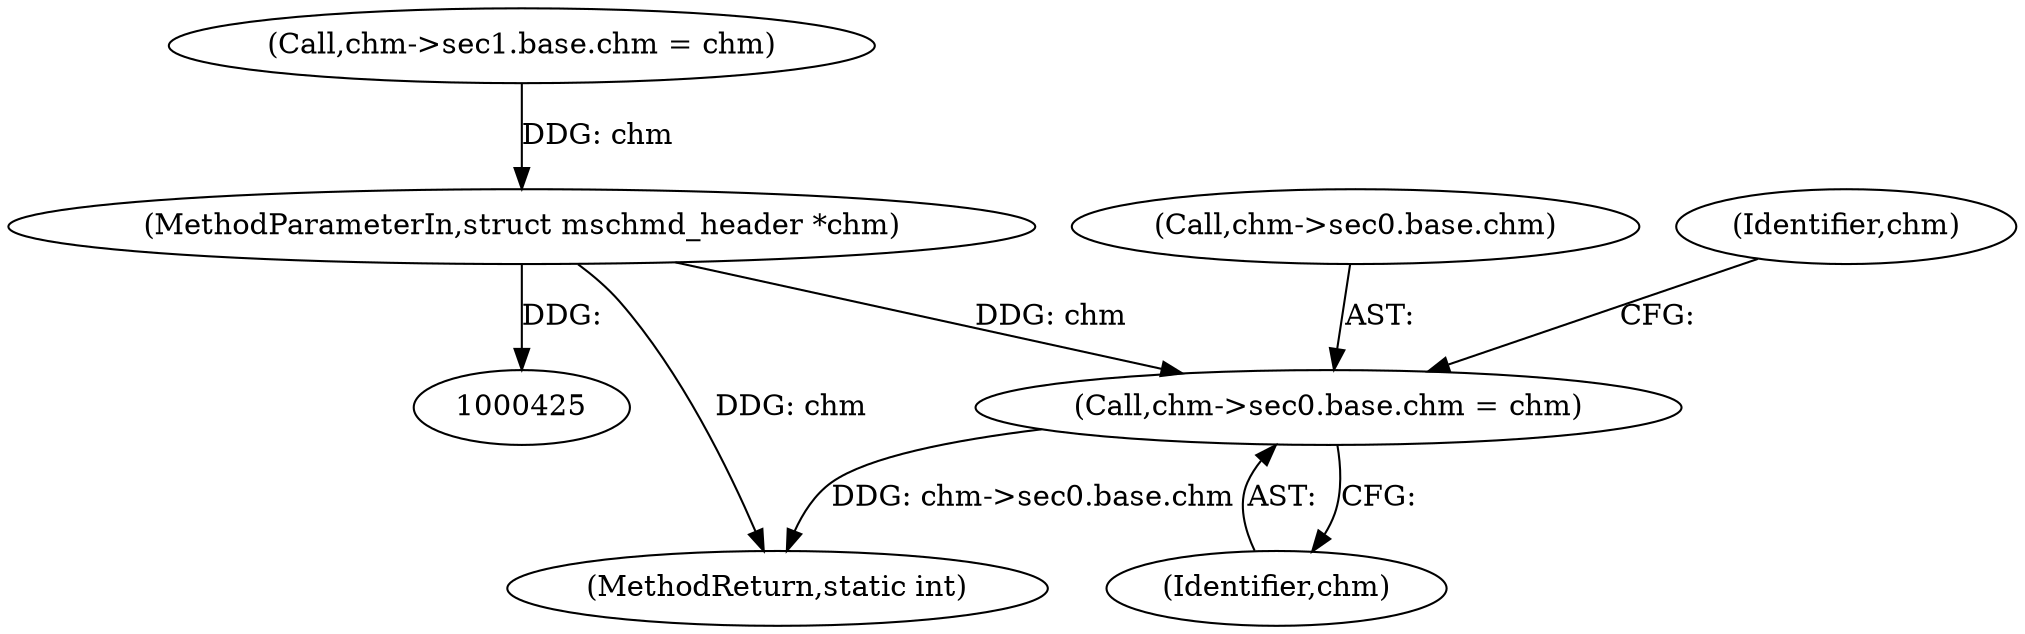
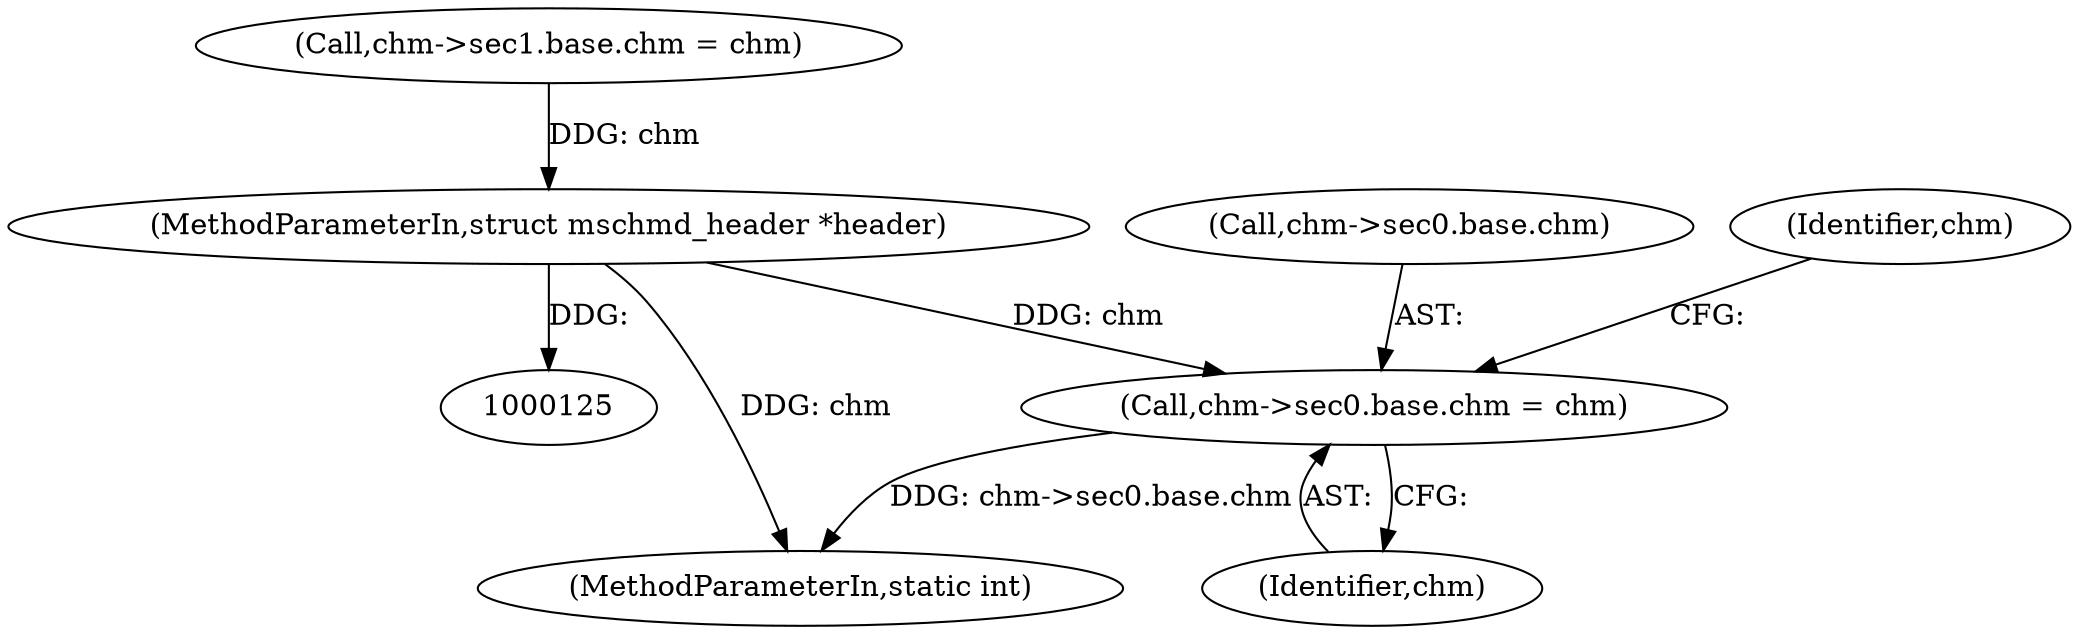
node "(MethodParameterIn,struct mschmd_header *chm)": label "(MethodParameterIn,struct mschmd_header *chm)" -> "(MethodParameterIn,struct mschmd_header *header)"
node "1000425": label "1000425" -> "1000125"
node "(MethodReturn,static int)": label "(MethodReturn,static int)" -> "(MethodParameterIn,static int)"
